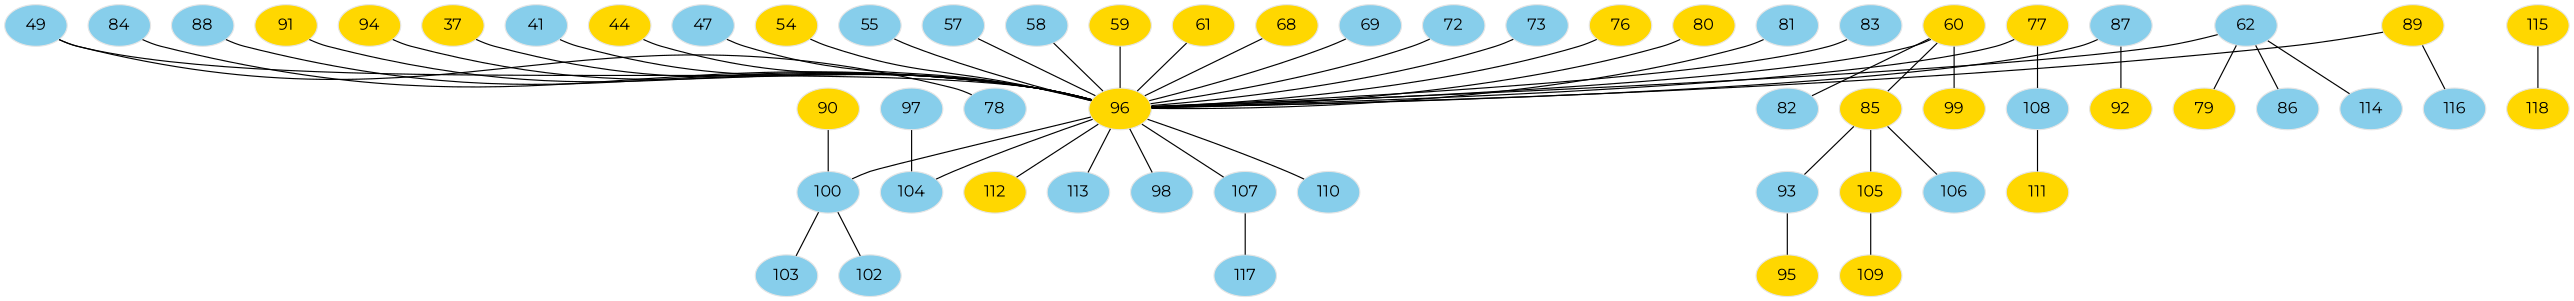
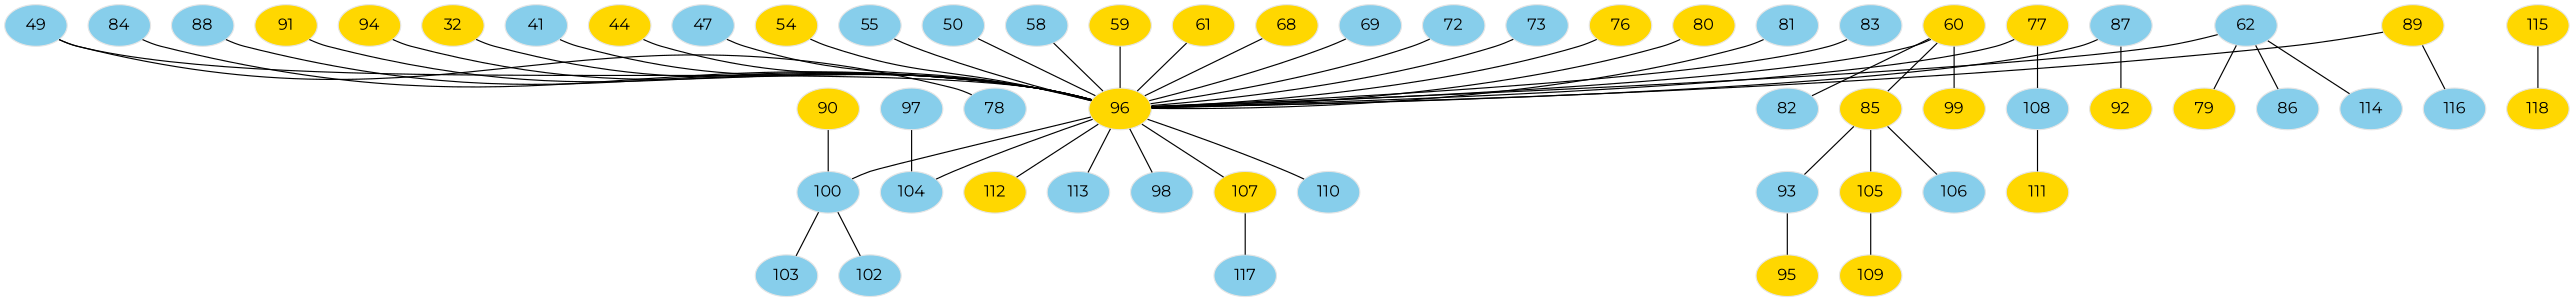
node "37": label "37" -> "32"
node "57": label "57" -> "50"
node "107": fillcolor skyblue -> gold
